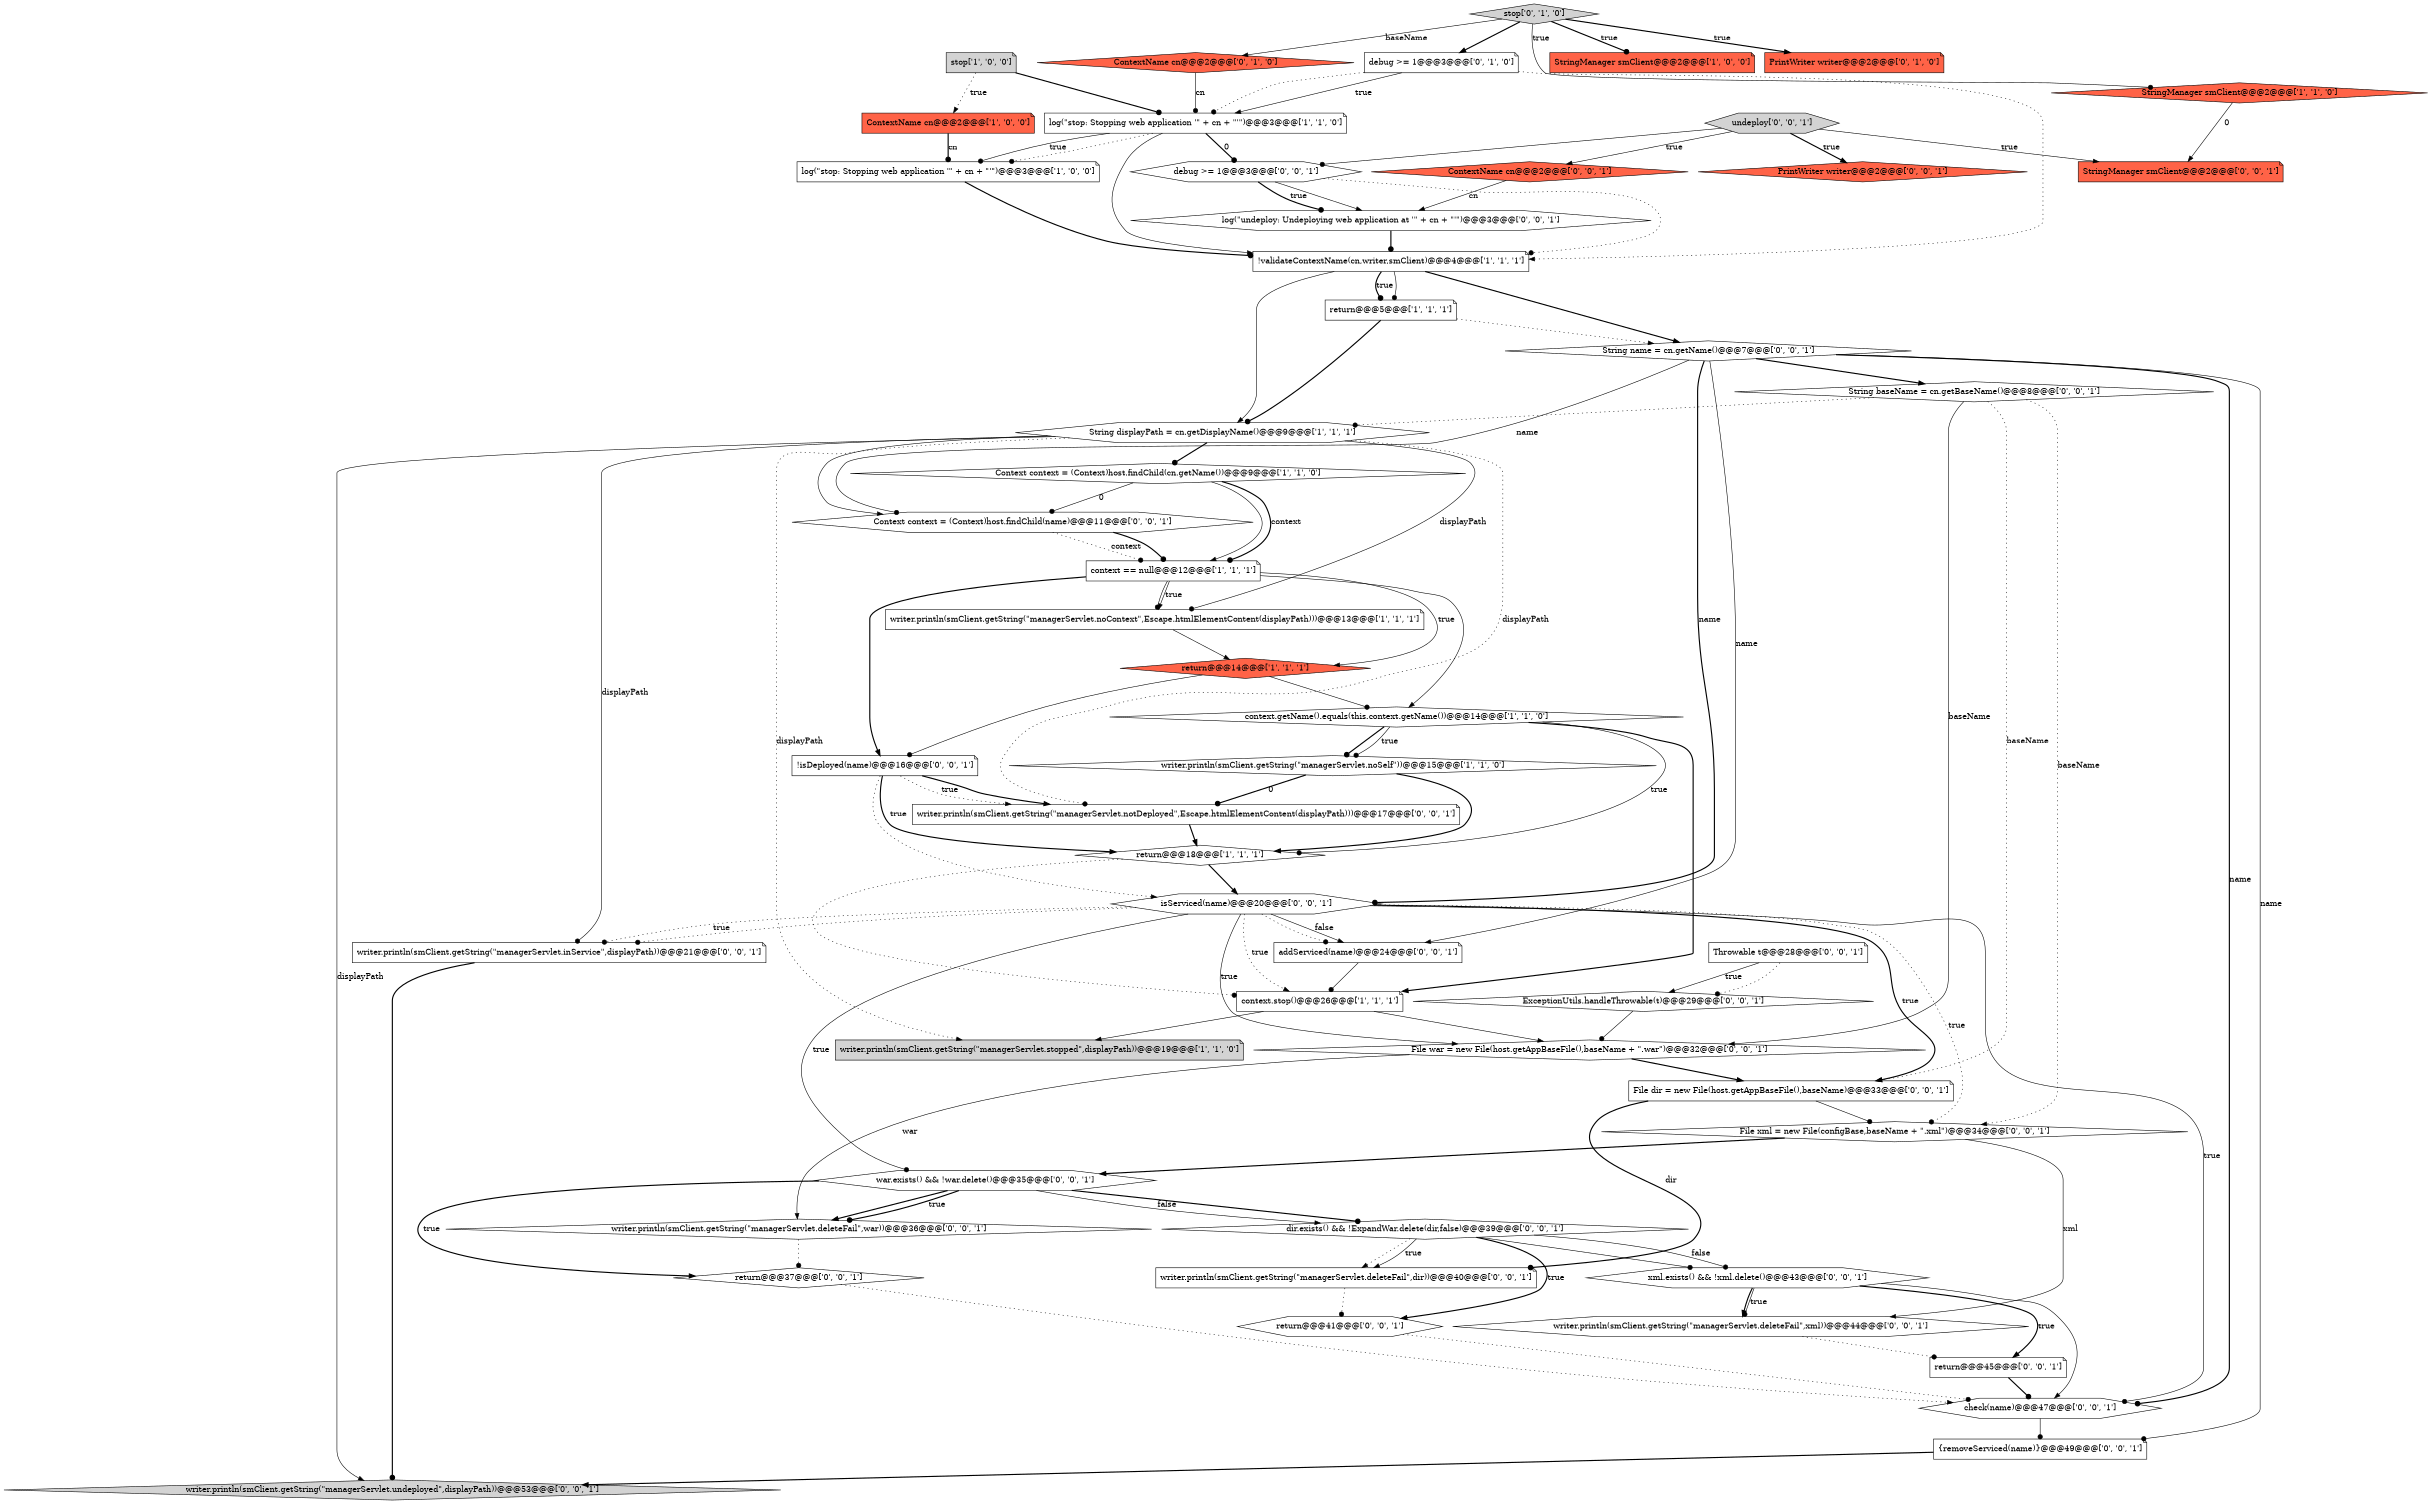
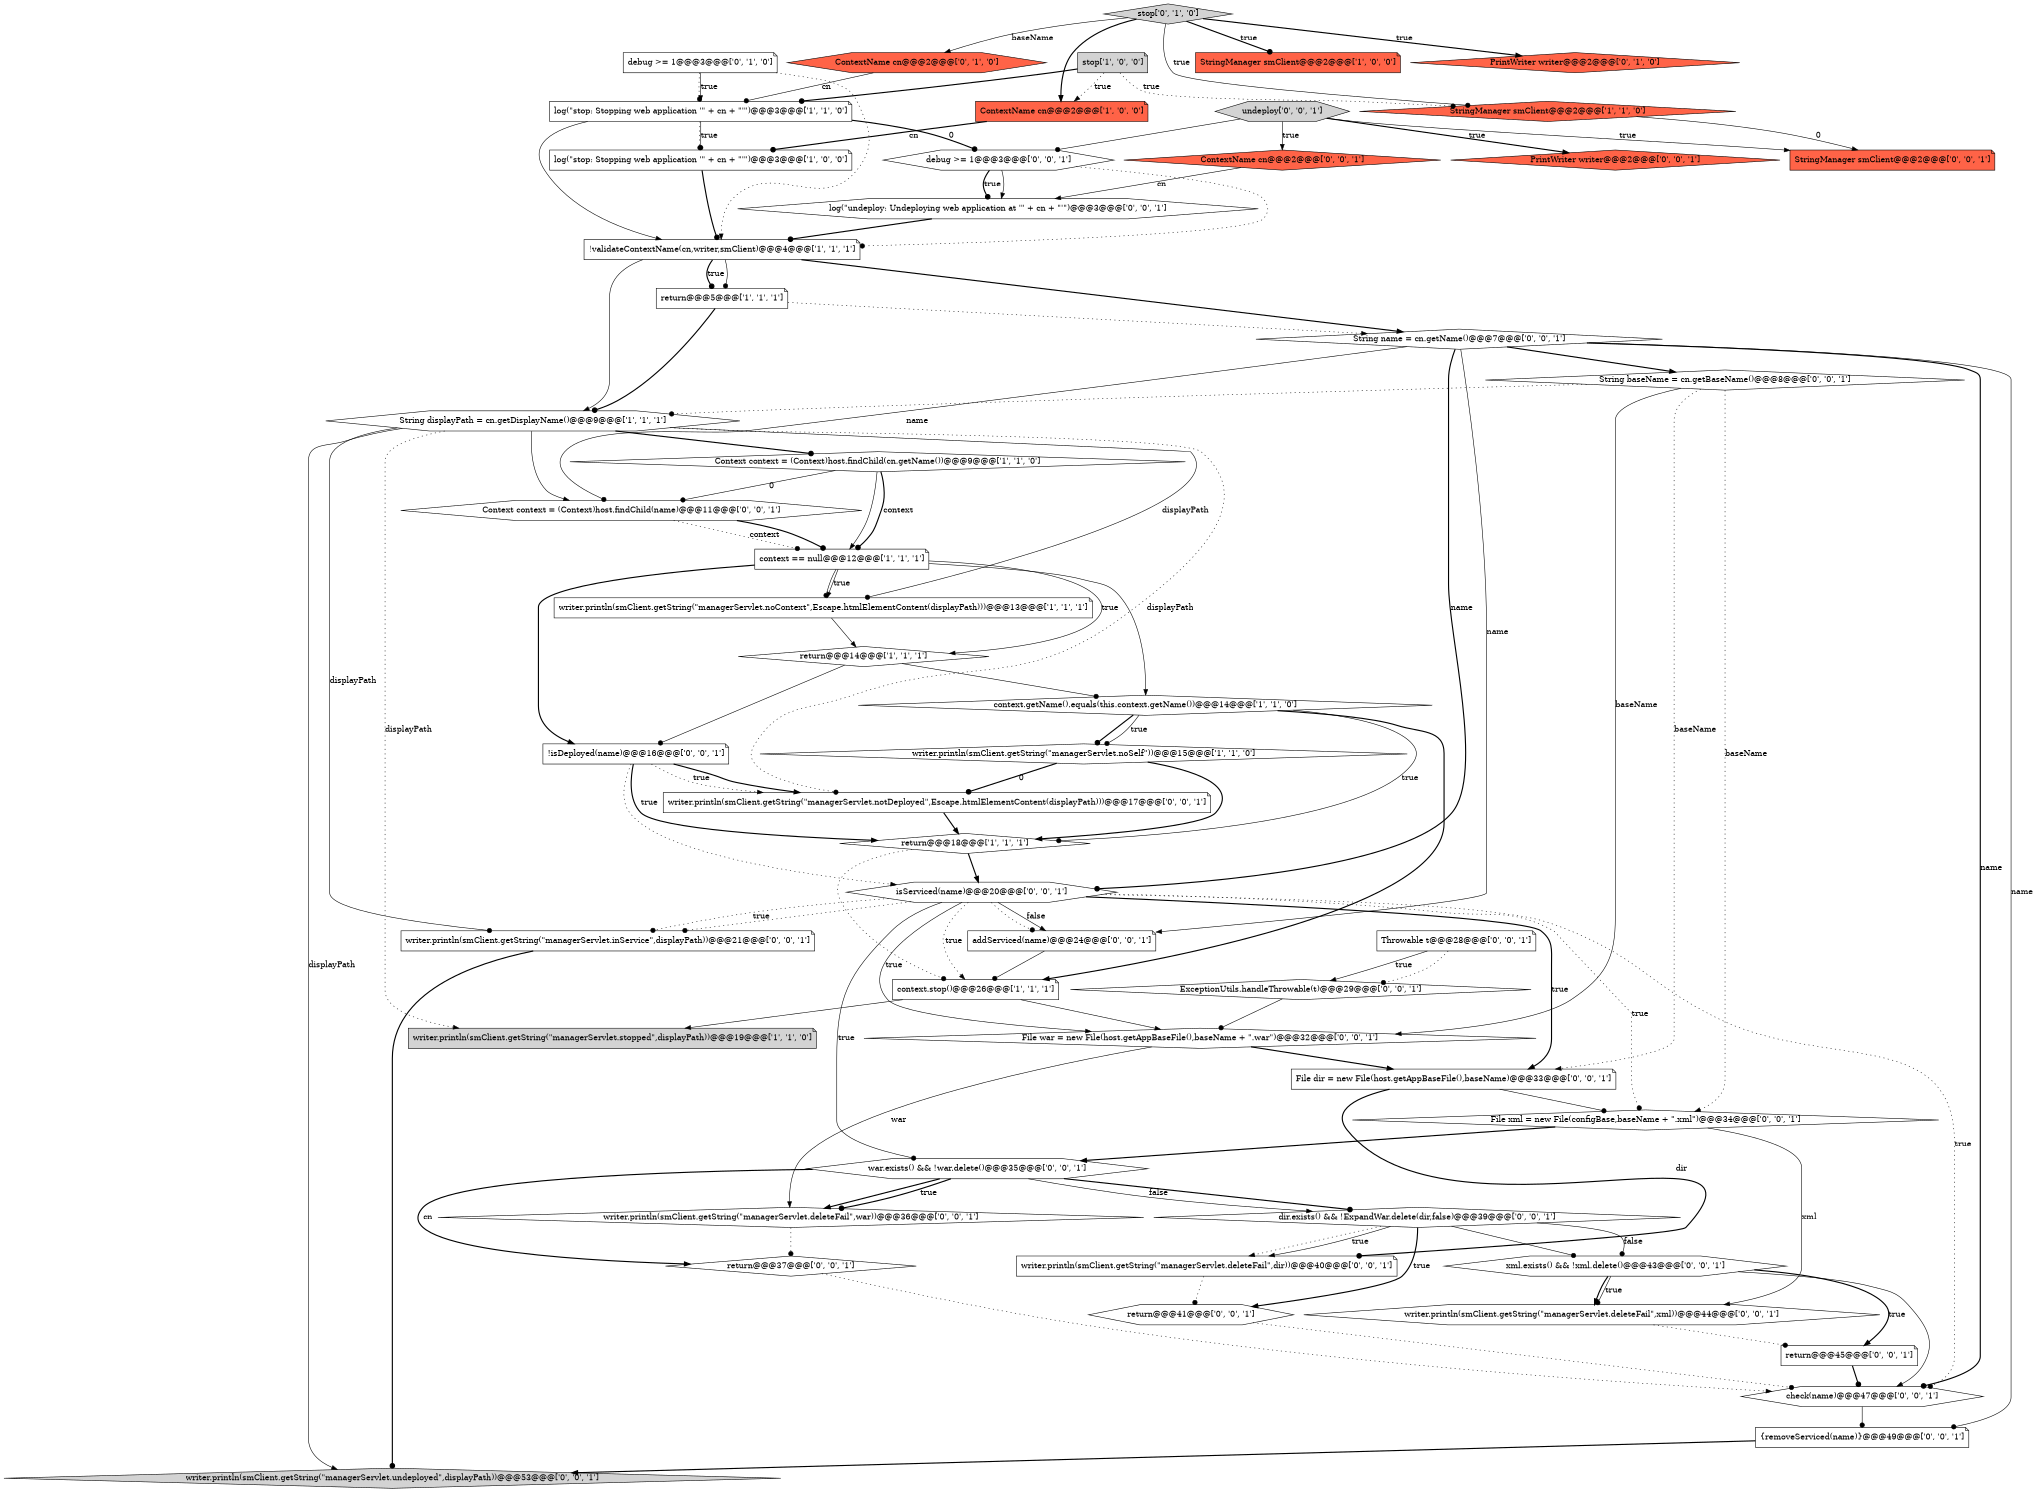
edge "stop['0', '1', '0']" -> "debug >= 1@@@3@@@['0', '1', '0']": now "stop['0', '1', '0']" -> "ContextName cn@@@2@@@['1', '0', '0']"
node "ContextName cn@@@2@@@['0', '1', '0']": shape diamond -> hexagon
node "PrintWriter writer@@@2@@@['0', '1', '0']": shape note -> diamond
edge "stop['1', '0', '0']" -> "StringManager smClient@@@2@@@['1', '1', '0']": added, label "true"
node "return@@@14@@@['1', '1', '1']": fillcolor tomato -> white
edge "isServiced(name)@@@20@@@['0', '0', '1']" -> "check(name)@@@47@@@['0', '0', '1']": style solid -> dotted
edge "war.exists() && !war.delete()@@@35@@@['0', '0', '1']" -> "return@@@37@@@['0', '0', '1']": label "true" -> "cn"
